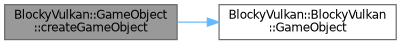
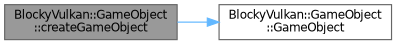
node "BlockyVulkan::BlockyVulkan ::GameObject": label "BlockyVulkan::BlockyVulkan ::GameObject" -> "BlockyVulkan::GameObject ::GameObject"
